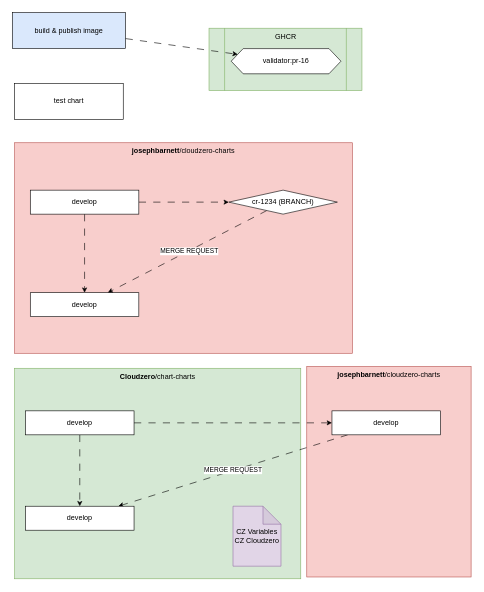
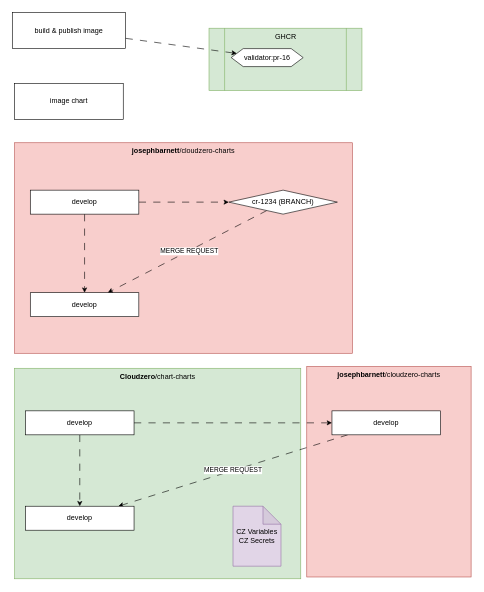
node "build & publish image": fillcolor #dae8fc -> #ffffff
node "validator:pr-16": size 110x25 -> 72x18
node "test chart": label "test chart" -> "image chart"
node "CZ Variables CZ Cloudzero": label "CZ Variables CZ Cloudzero" -> "CZ Variables CZ Secrets"
